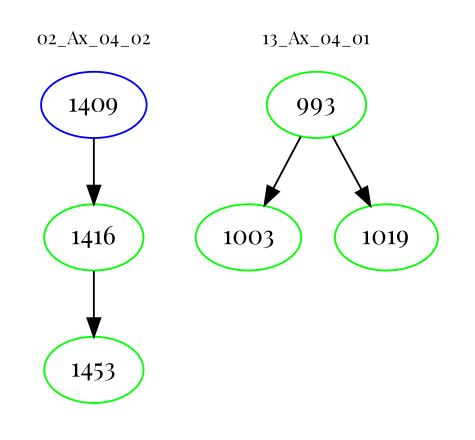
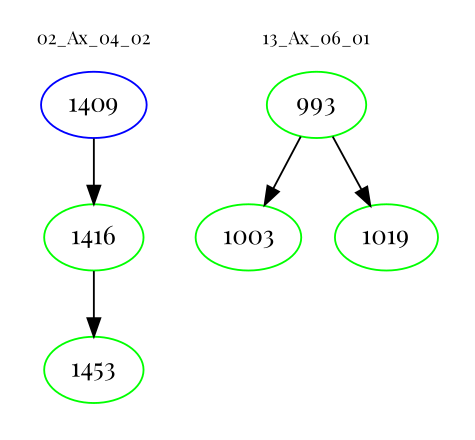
cluster "13_Ax_04_01": label "13_Ax_04_01" -> "13_Ax_06_01"
